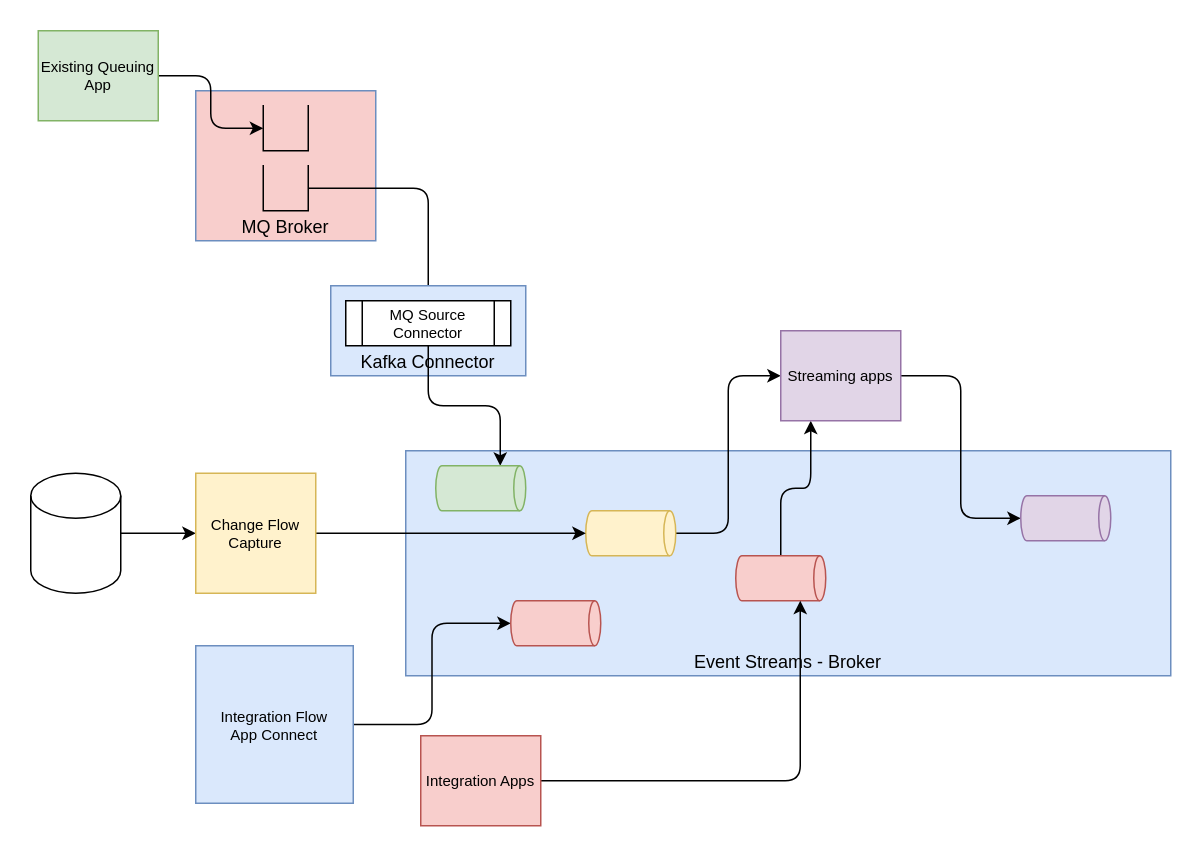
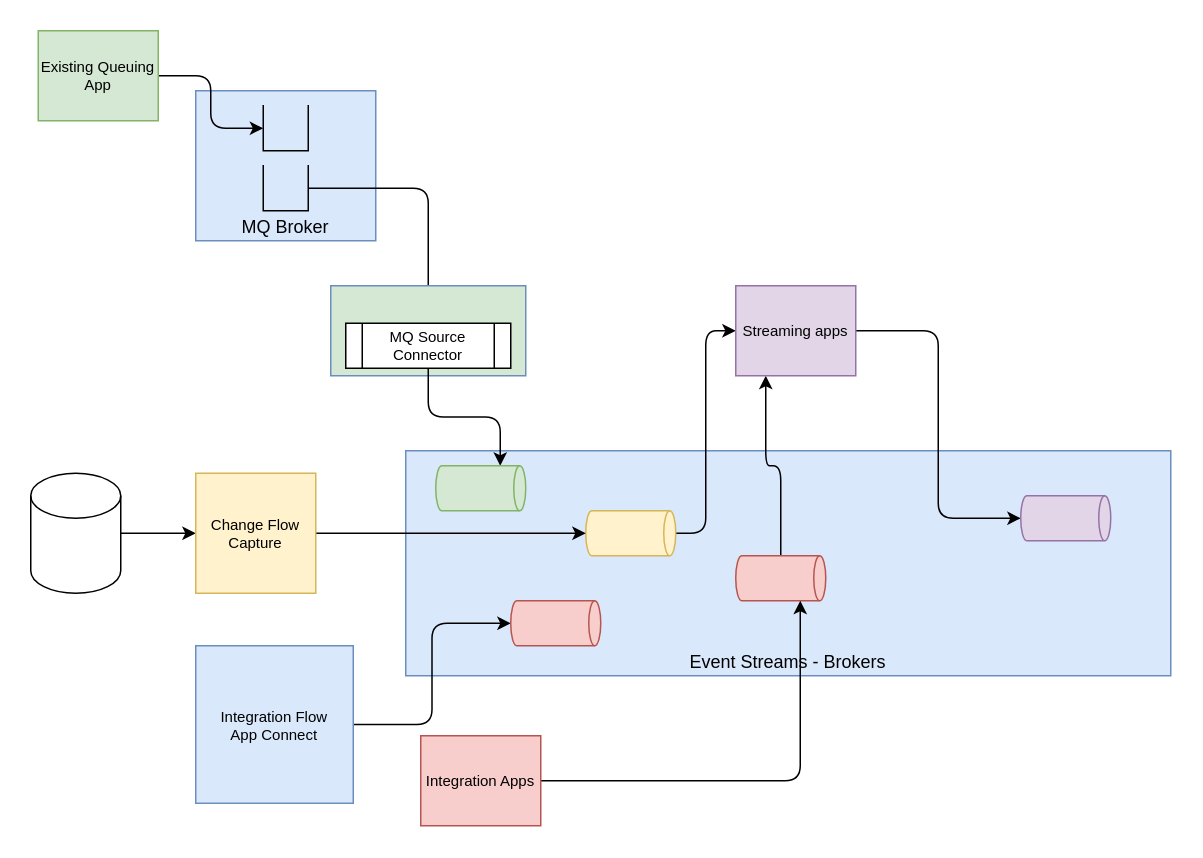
node "MQ Broker": fillcolor #f8cecc -> #dae8fc
node "MQ Source Connector": moved (428, 323) -> (428, 346)
node "Kafka Connector": fillcolor #dae8fc -> #d5e8d4
node "Streaming apps": moved (841, 376) -> (796, 331)
node "Event Streams - Broker": label "Event Streams - Broker" -> "Event Streams - Brokers"
